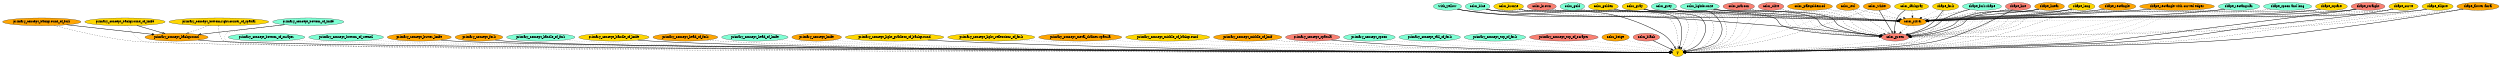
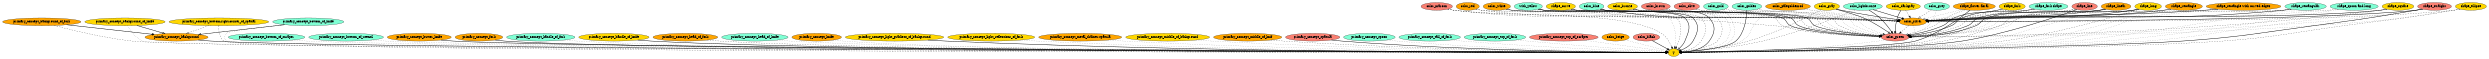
node "color_golden": fillcolor gold -> aquamarine
edge "shape_ellipse" -> "color_silver": style bold -> dashed
edge "color_grey" -> "y": removed
